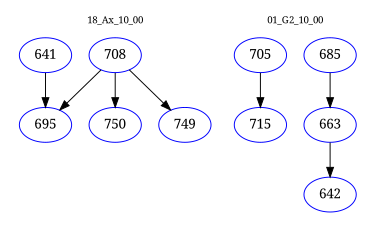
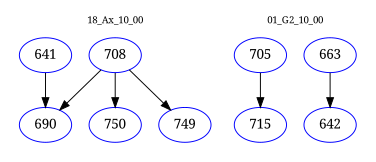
node "685": removed
node "695": label "695" -> "690"
